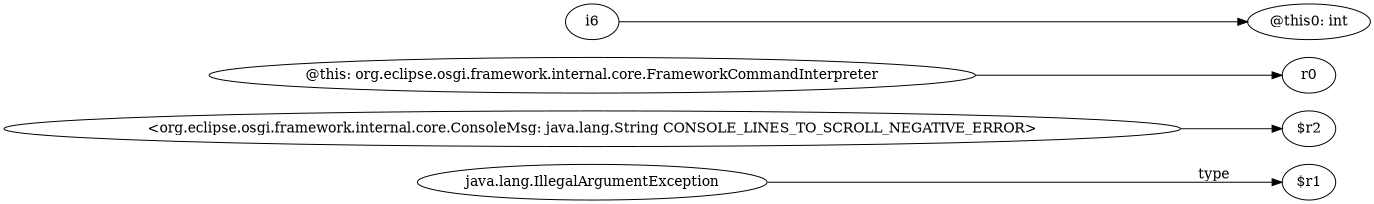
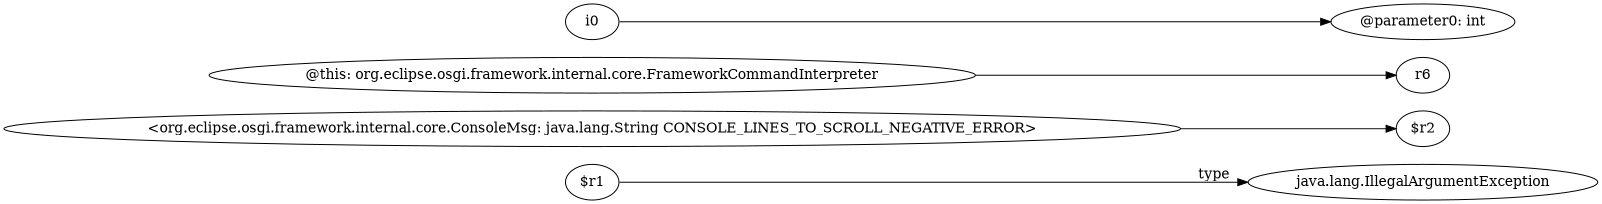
node "i6": label "i6" -> "i0"
node "@this0: int": label "@this0: int" -> "@parameter0: int"
node "r0": label "r0" -> "r6"
edge "java.lang.IllegalArgumentException" -> "$r1": reversed
